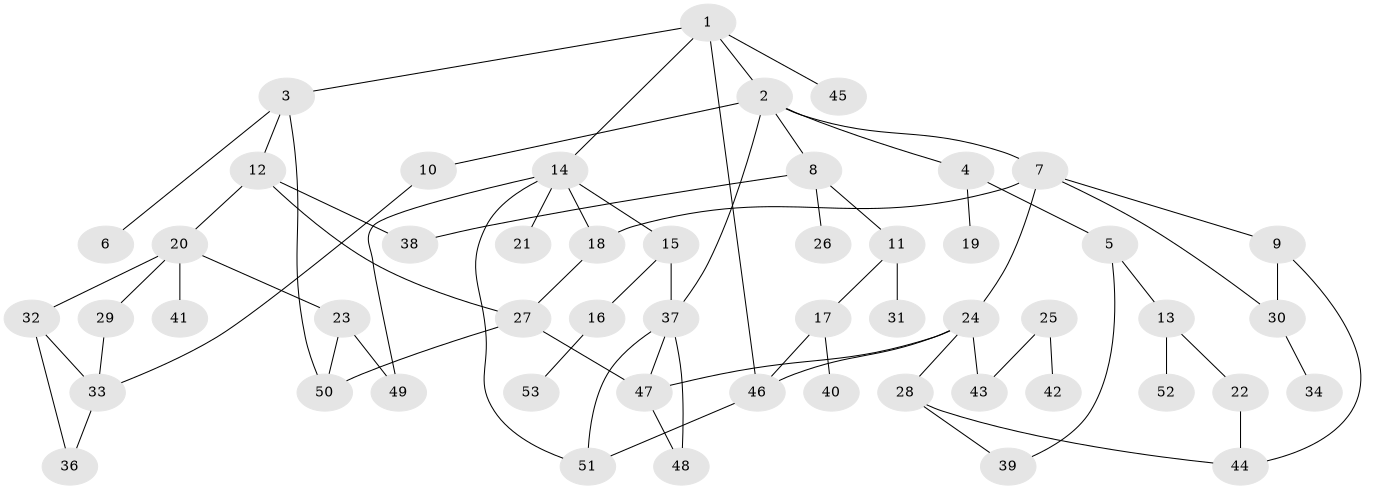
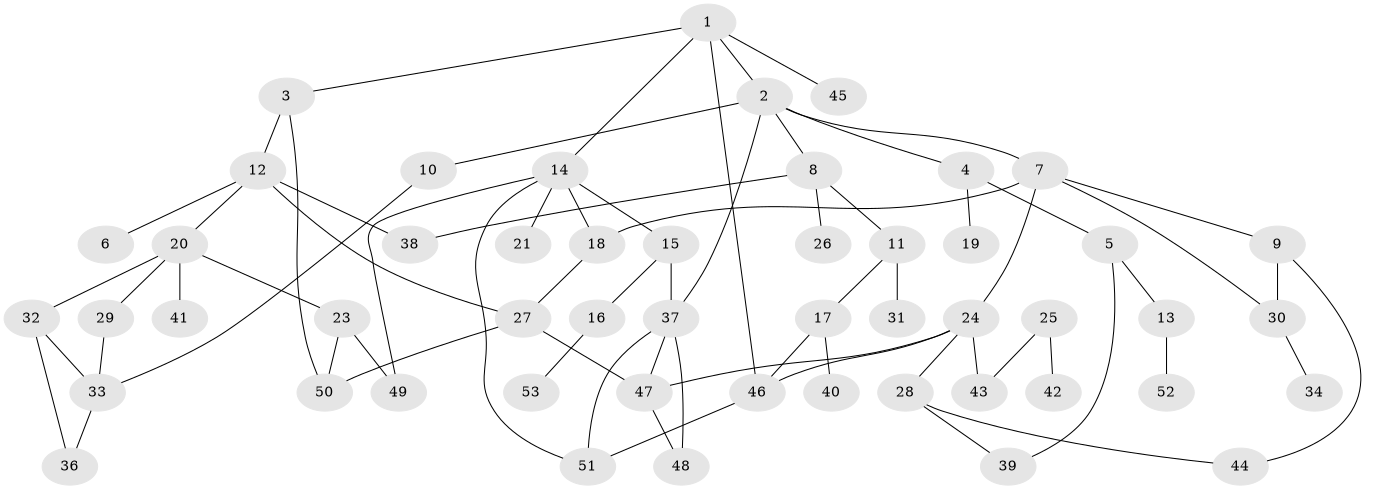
edge "3" -- "6": now "12" -- "6"
node "22": removed
